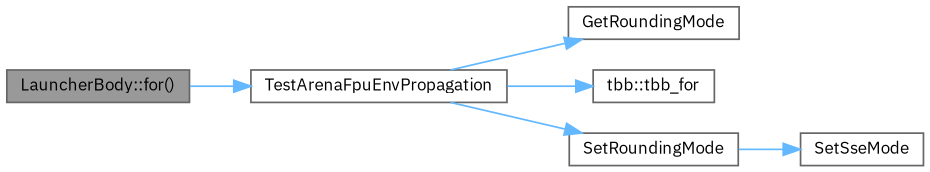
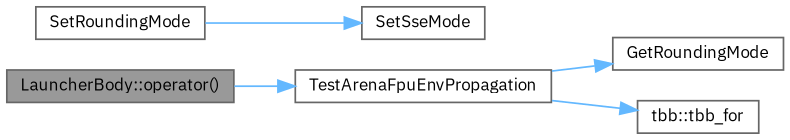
node "LauncherBody::for()": label "LauncherBody::for()" -> "LauncherBody::operator()"
edge "TestArenaFpuEnvPropagation" -> "SetRoundingMode": removed
